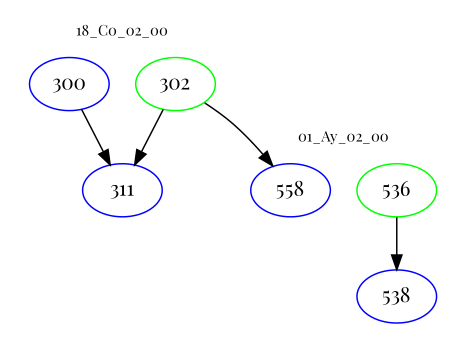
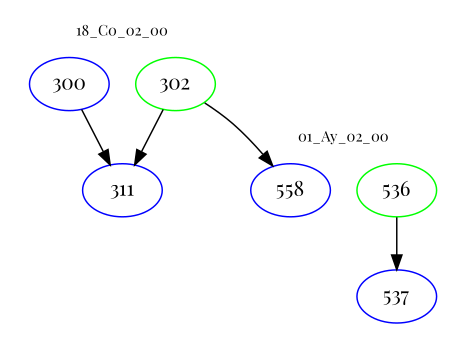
node "538": label "538" -> "537"
